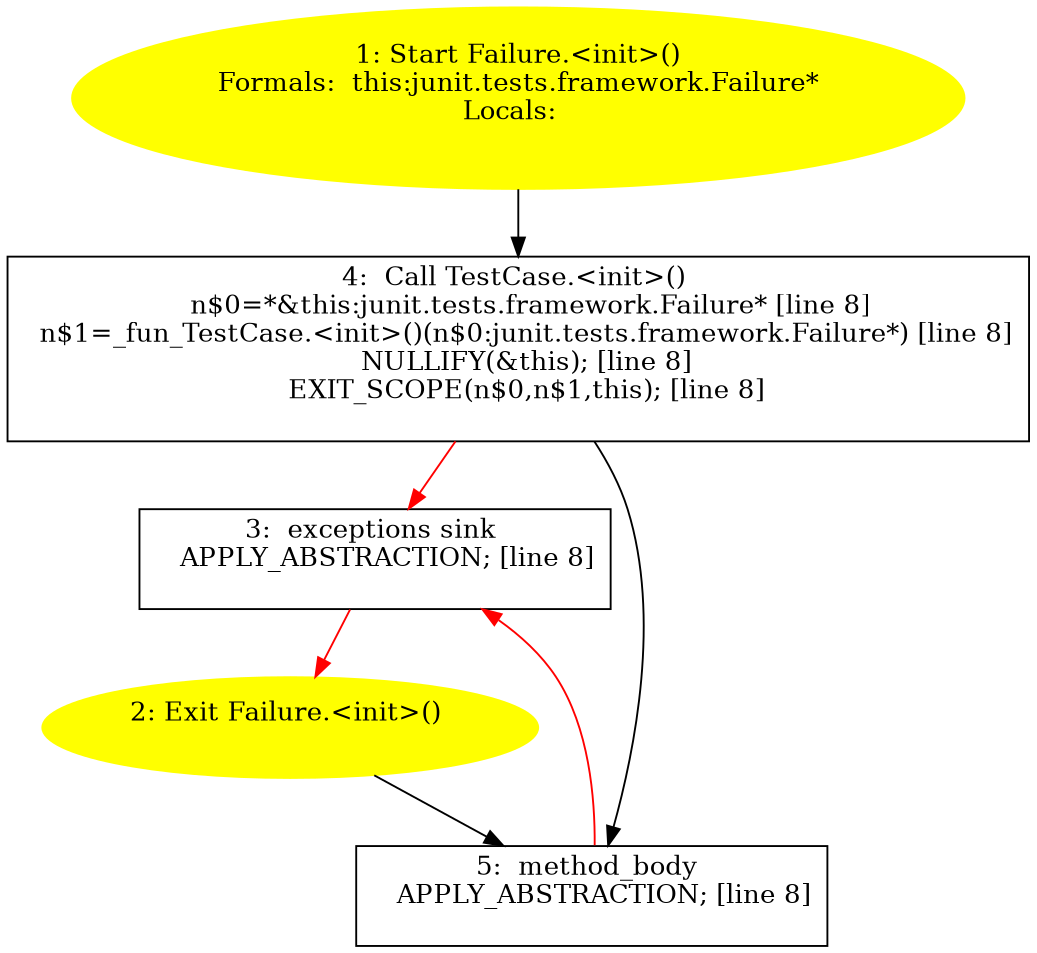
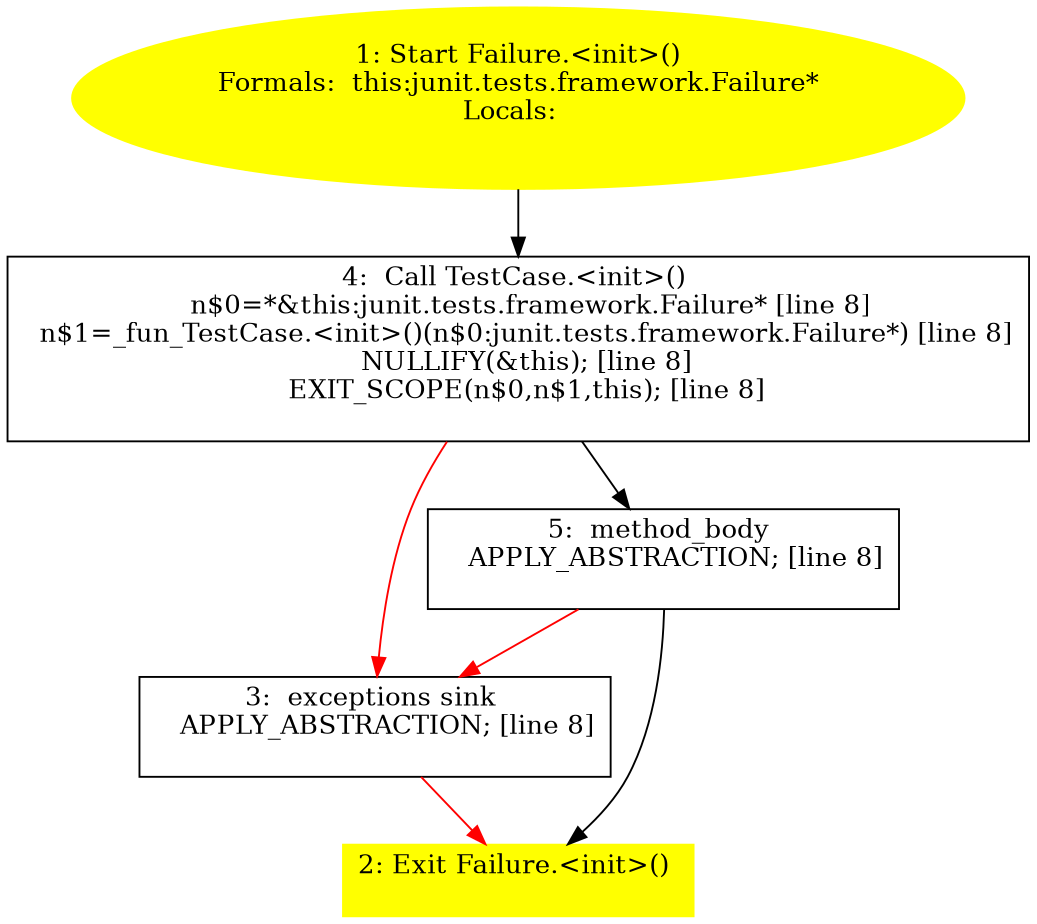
node "2: Exit Failure.<init>()": shape ellipse -> box
edge "2: Exit Failure.<init>()" -> "5:  method_body APPLY_ABSTRACTION; [line 8]": reversed
